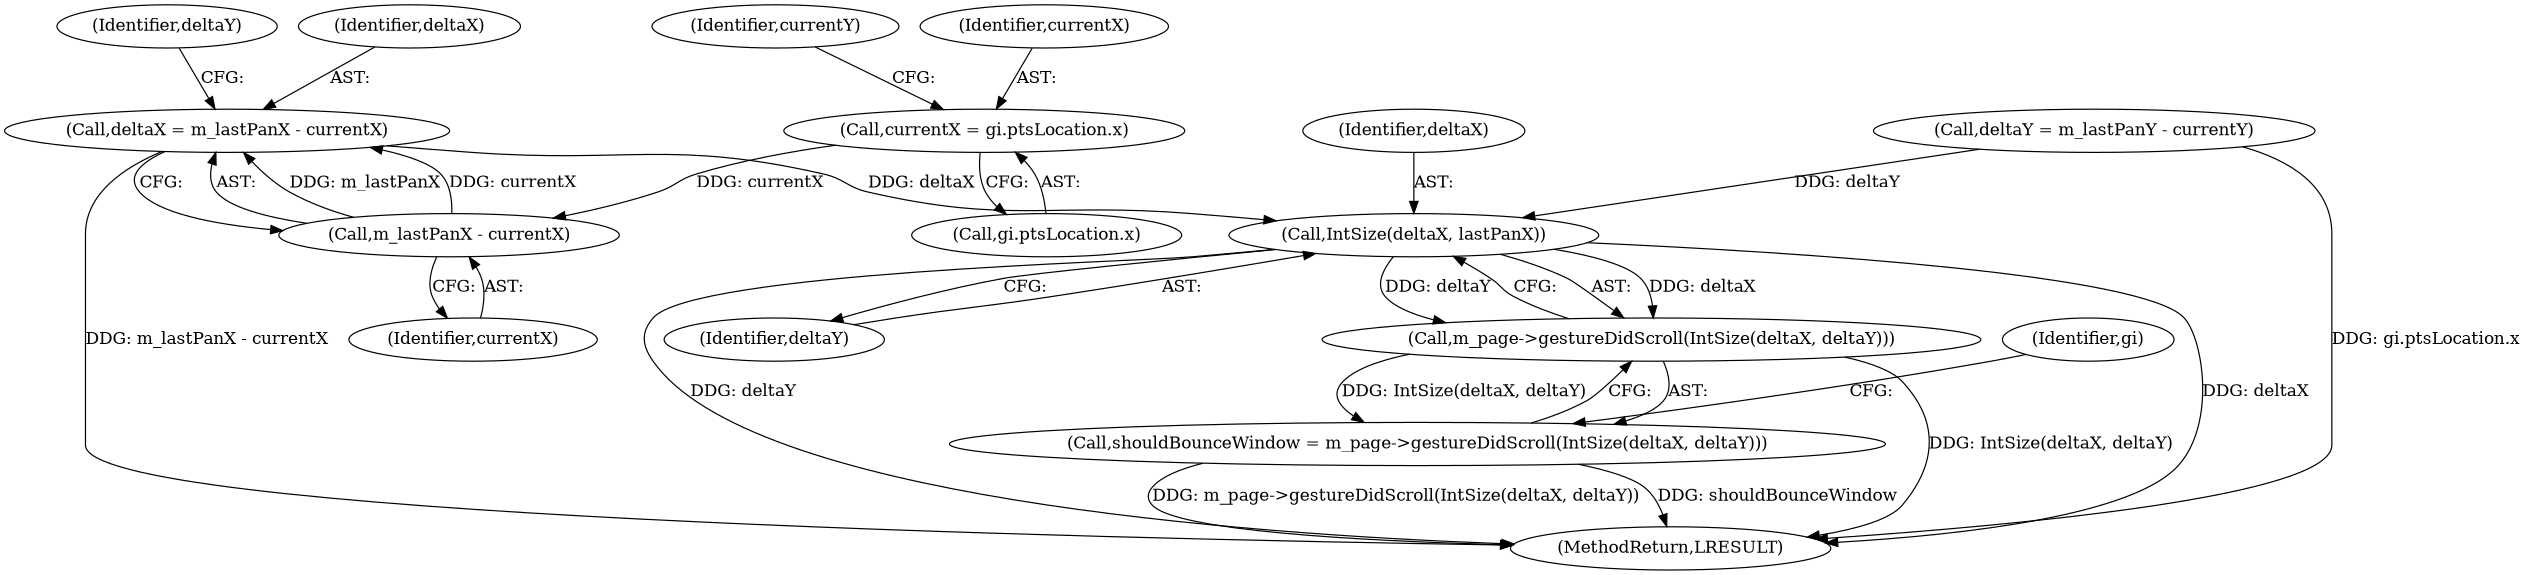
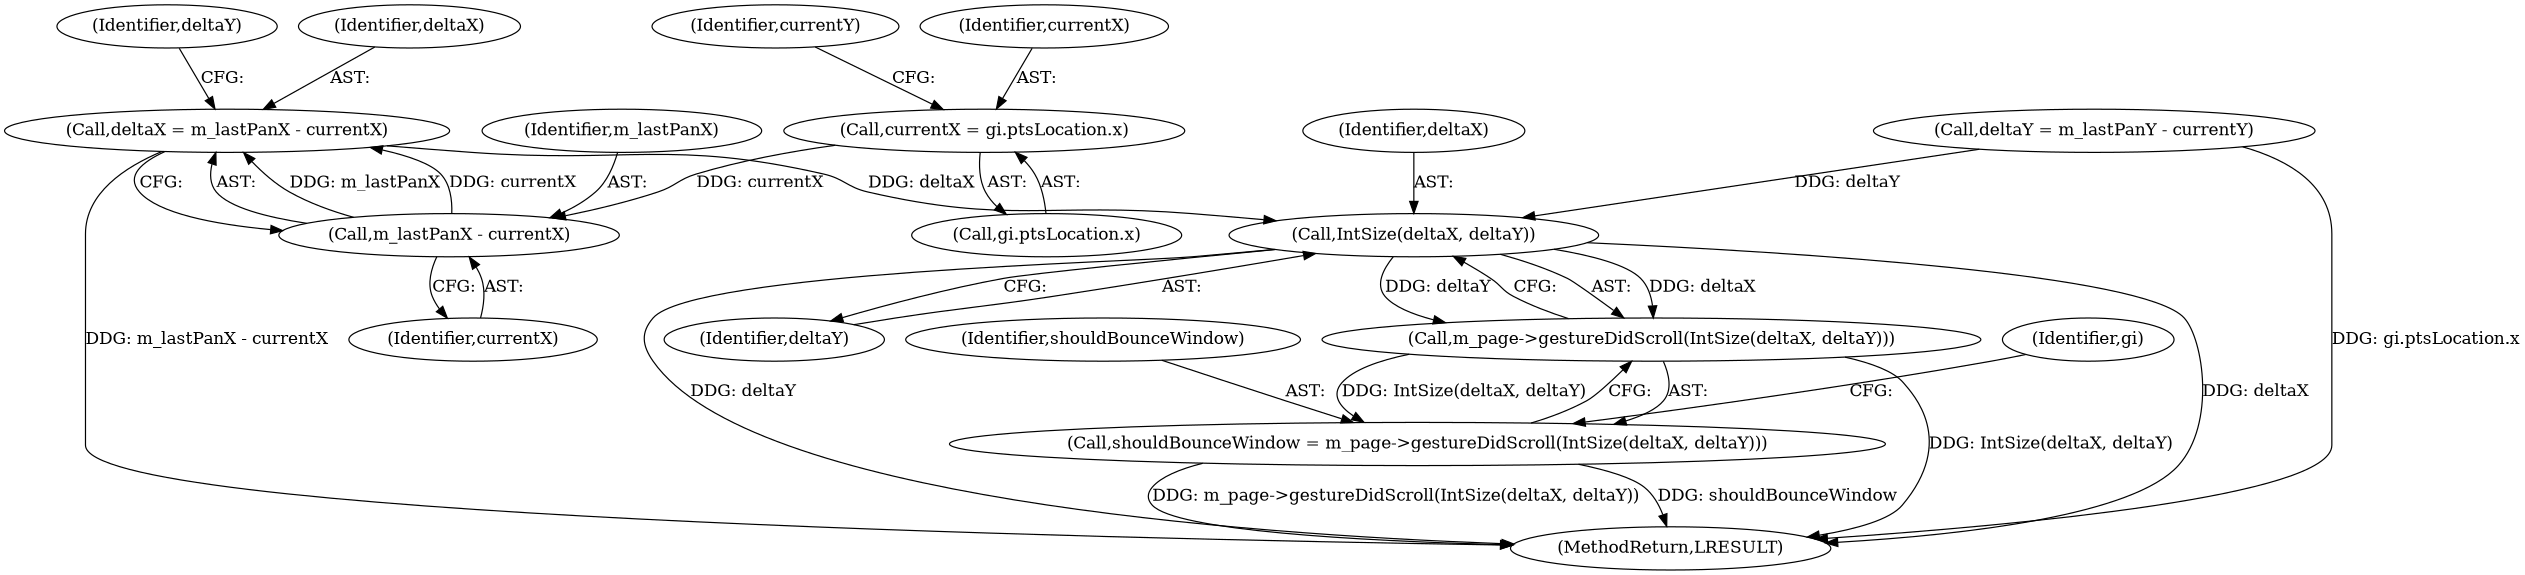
node "(Identifier,m_lastPanX)": added
edge "(Call,currentX = gi.ptsLocation.x)" -> "(Call,gi.ptsLocation.x)": label "CFG: " -> "AST: "
node "(Call,IntSize(deltaX, lastPanX))": label "(Call,IntSize(deltaX, lastPanX))" -> "(Call,IntSize(deltaX, deltaY))"
node "(Identifier,shouldBounceWindow)": added
